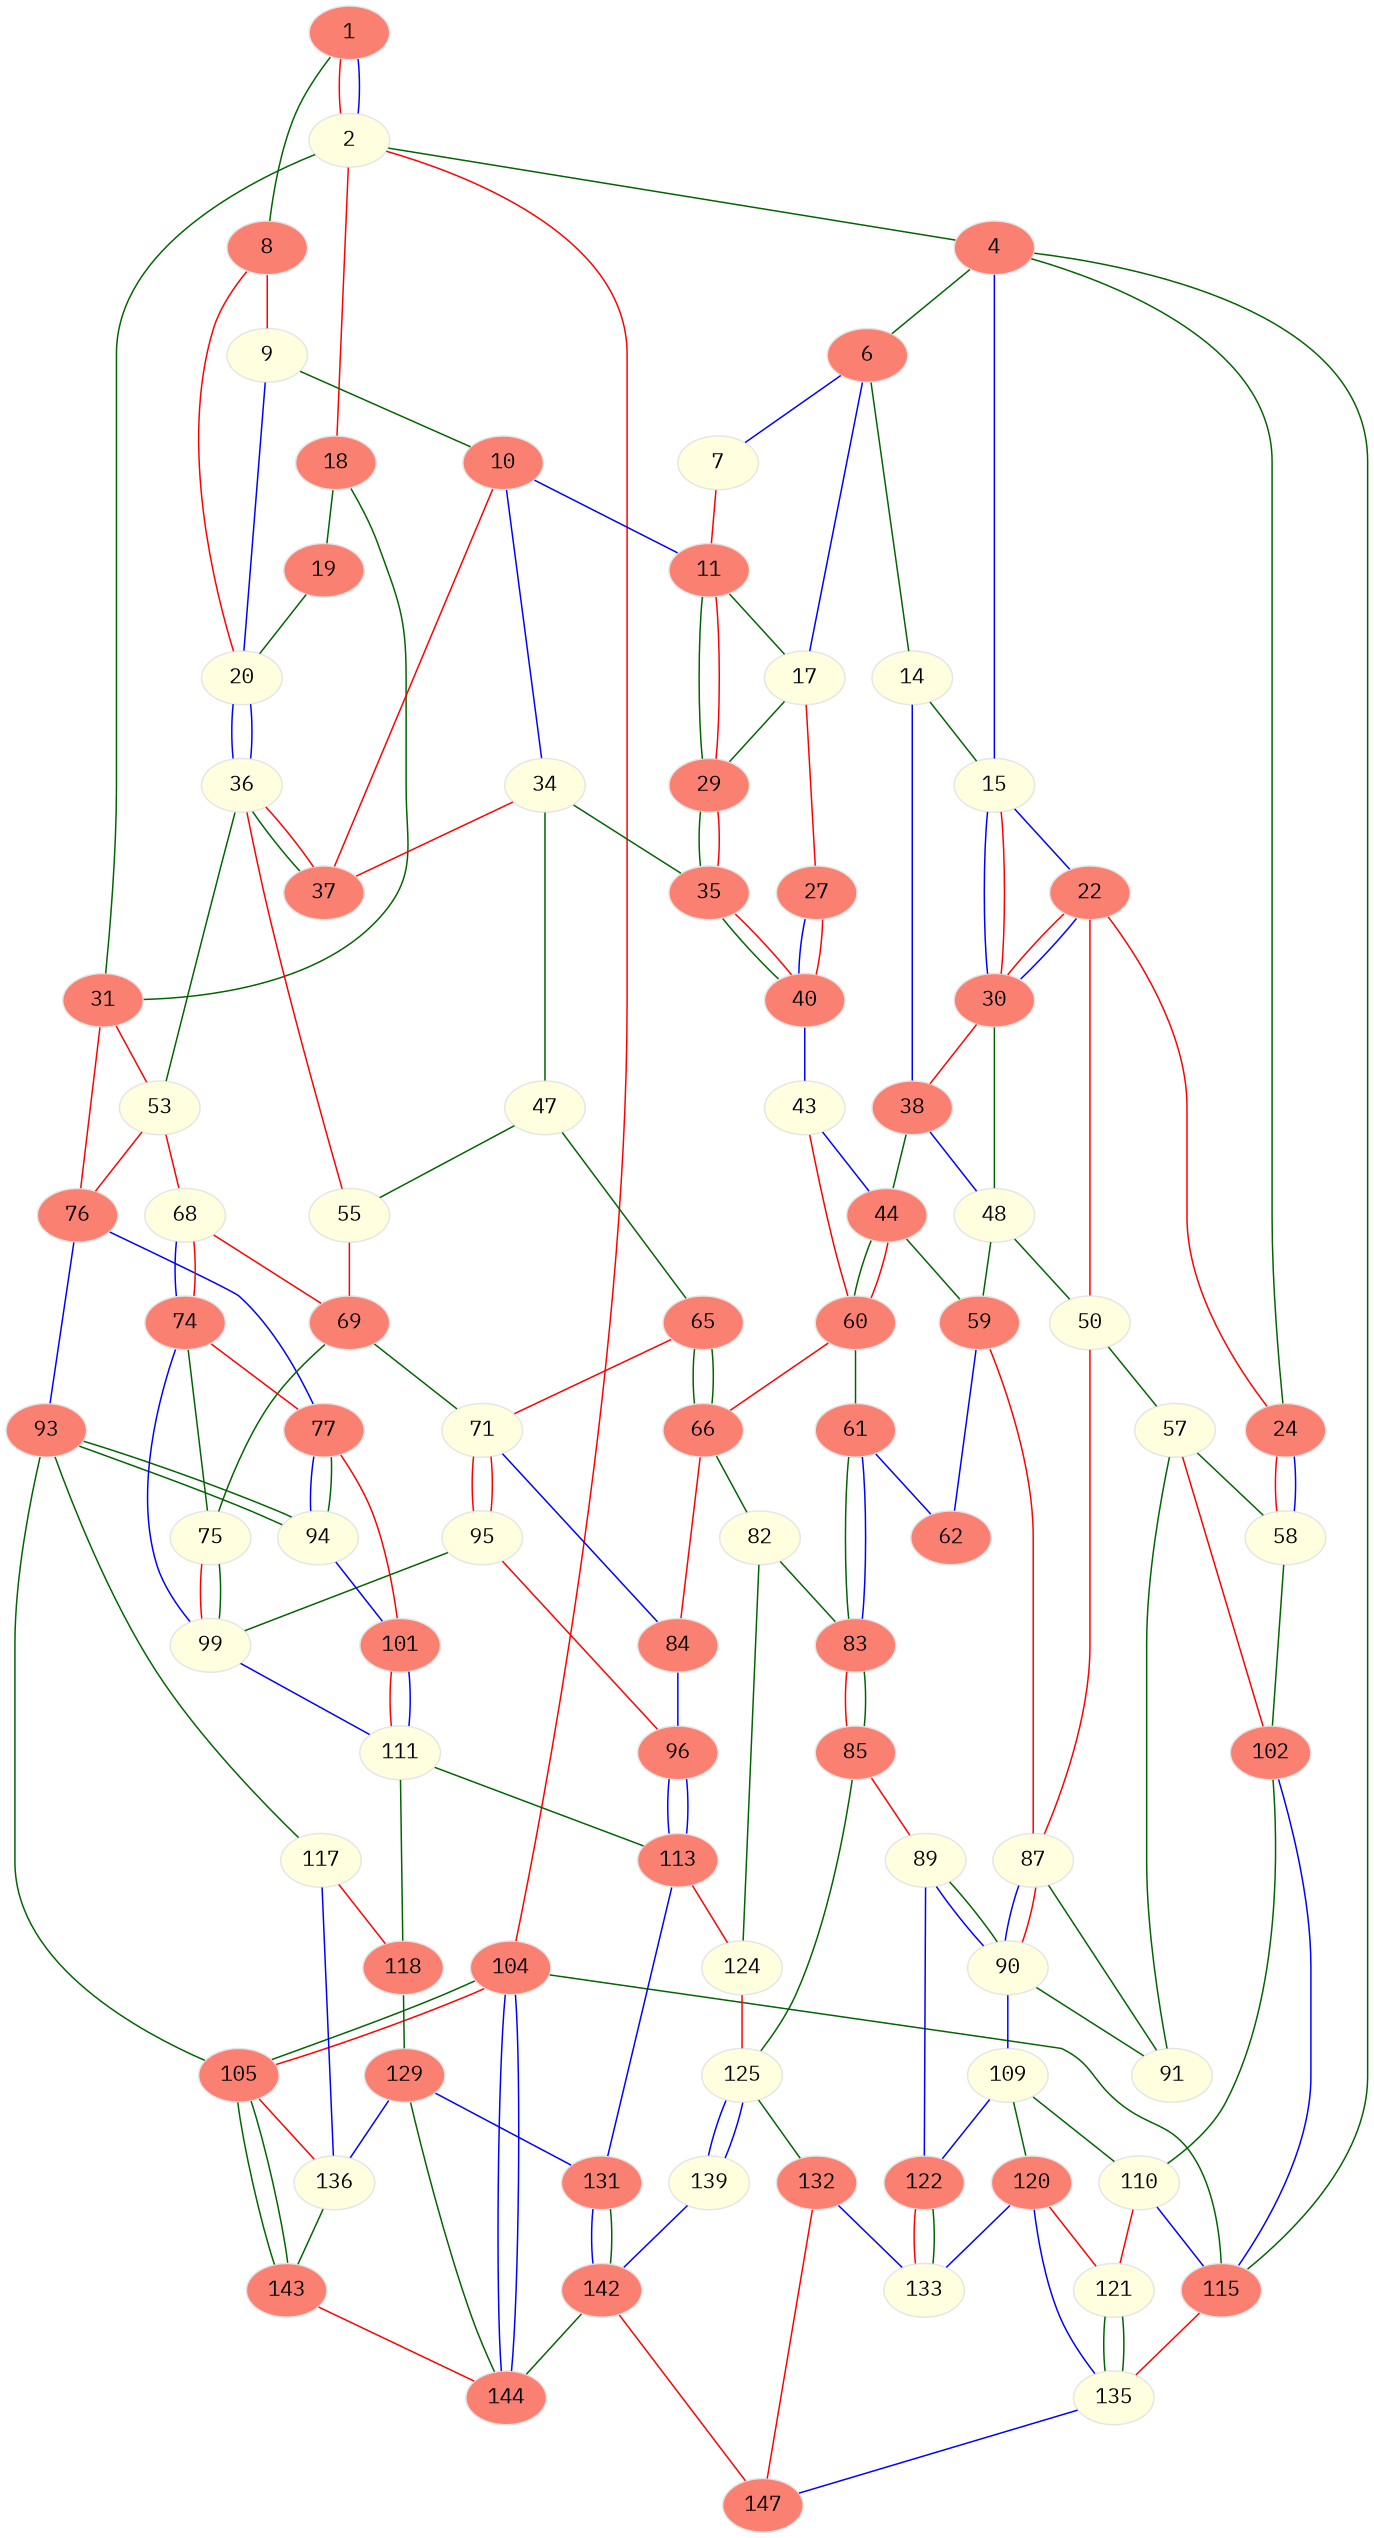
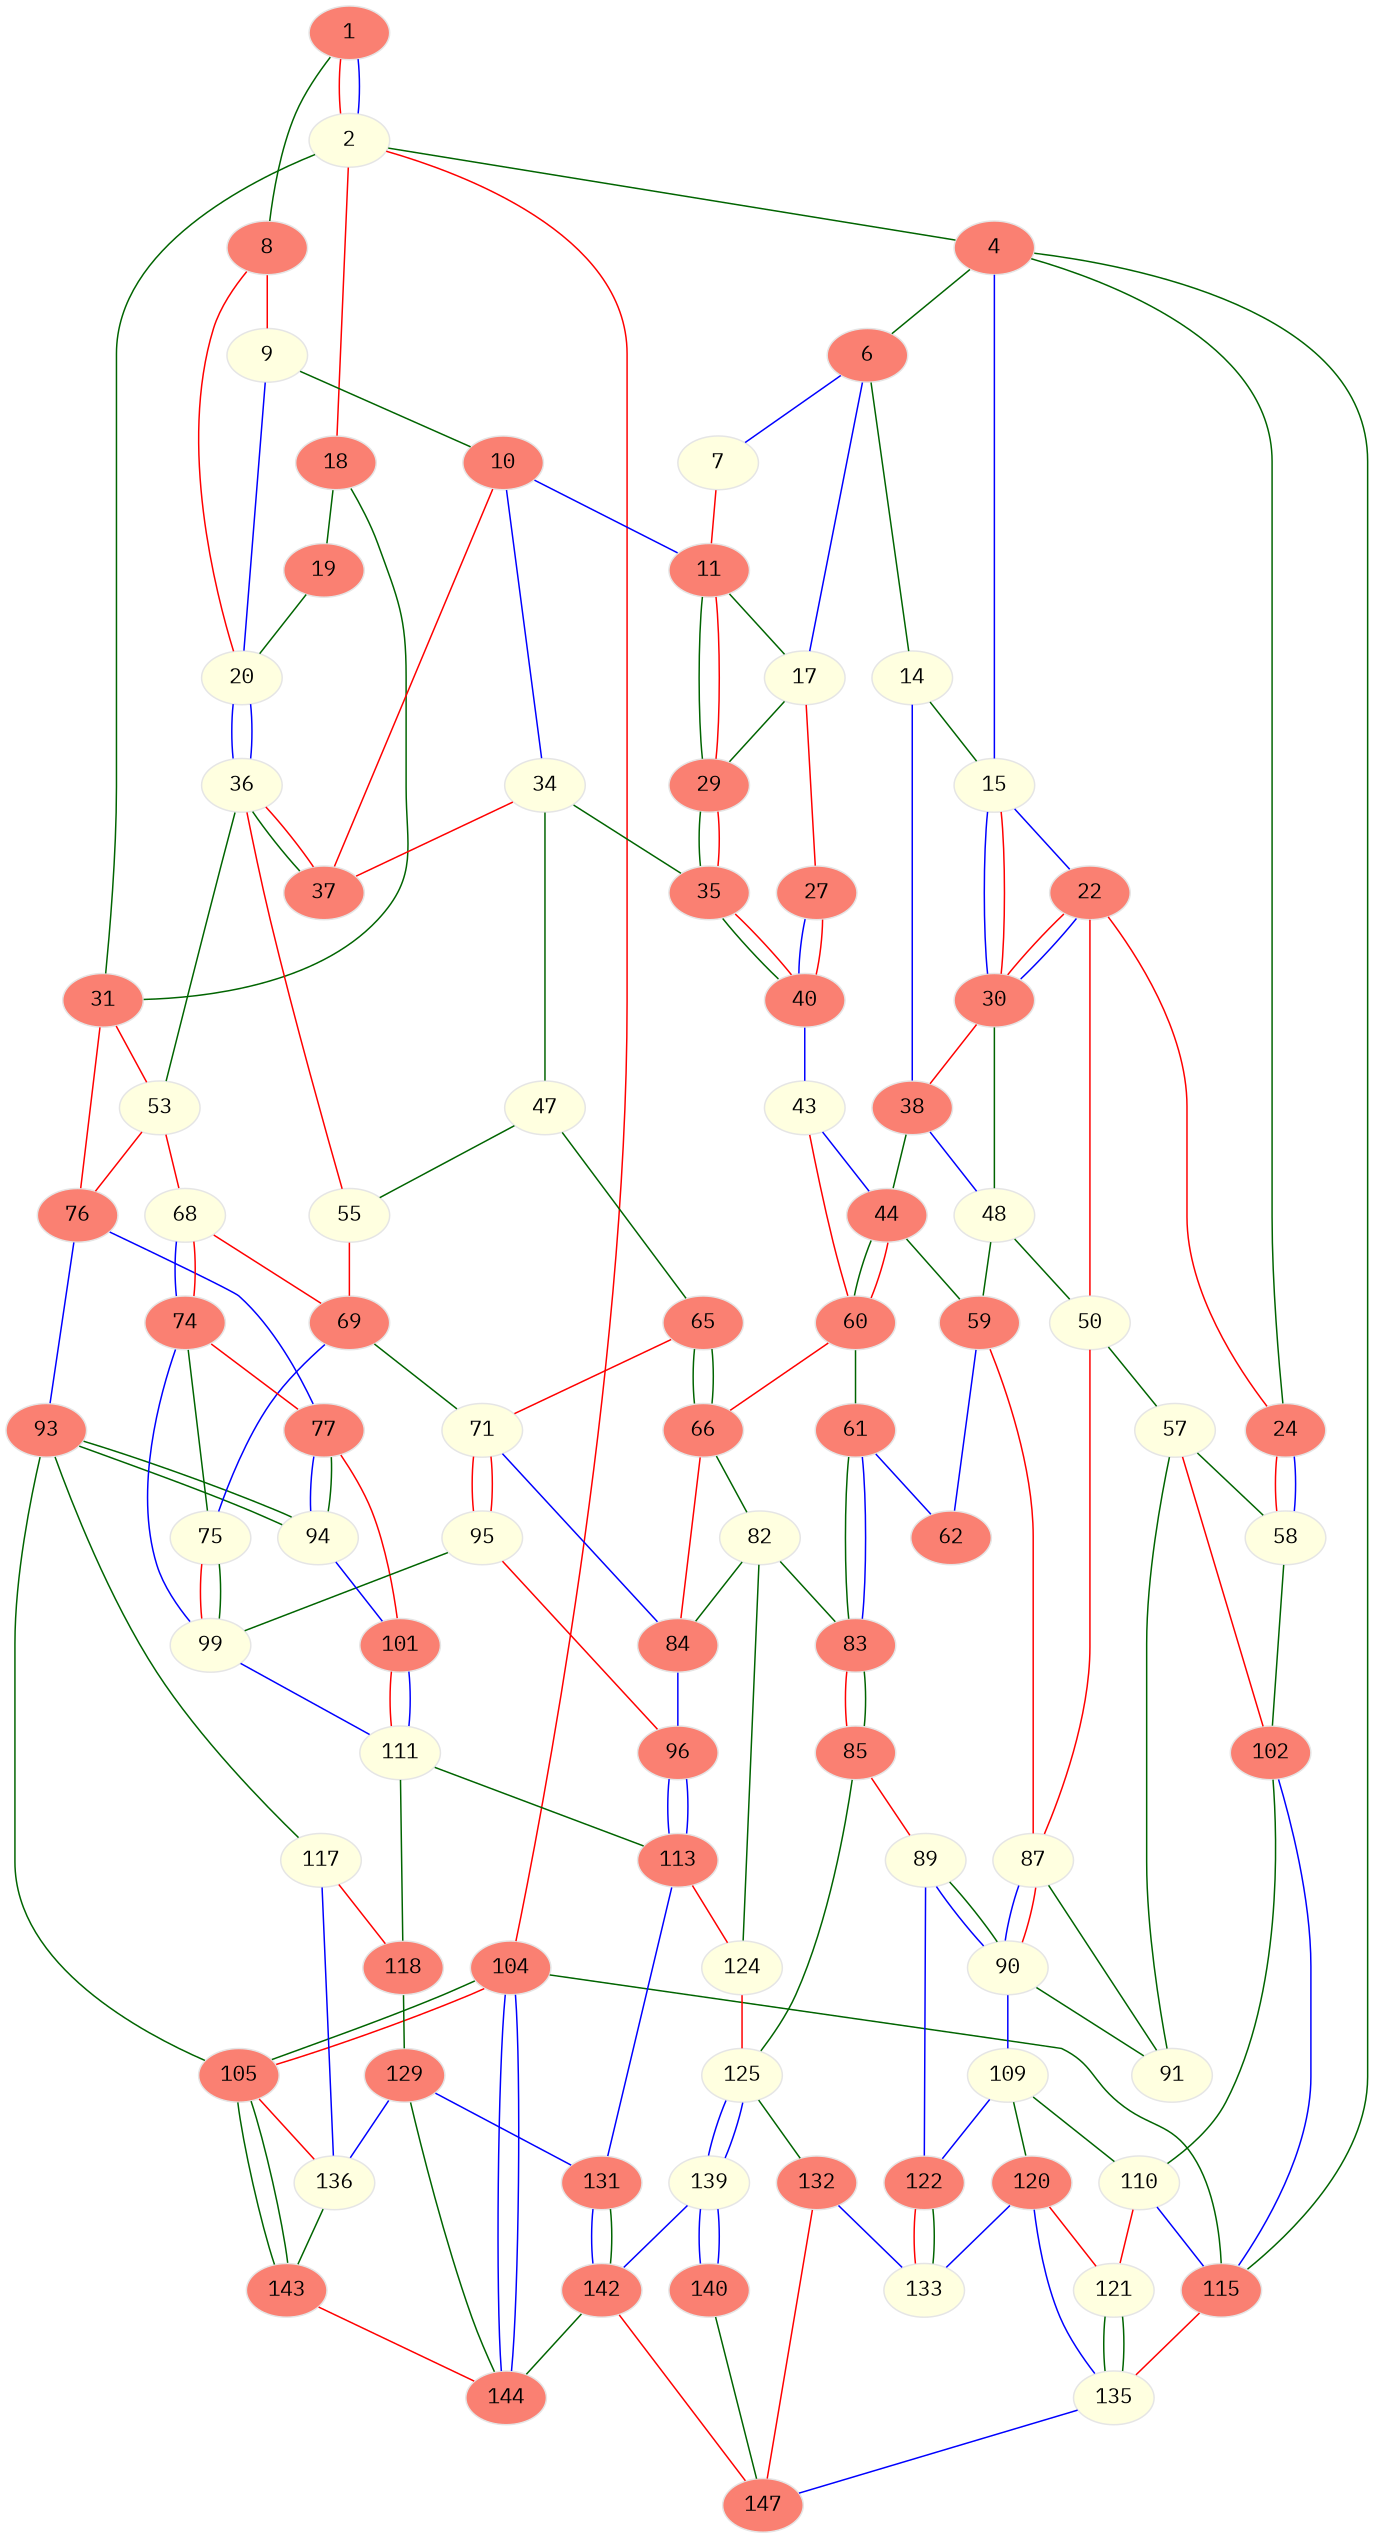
edge "69" -- "75": color darkgreen -> blue
edge "82" -- "84": added
node "140": added
